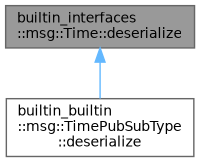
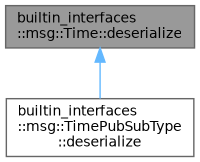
node "builtin_builtin ::msg::TimePubSubType ::deserialize": label "builtin_builtin ::msg::TimePubSubType ::deserialize" -> "builtin_interfaces ::msg::TimePubSubType ::deserialize"
